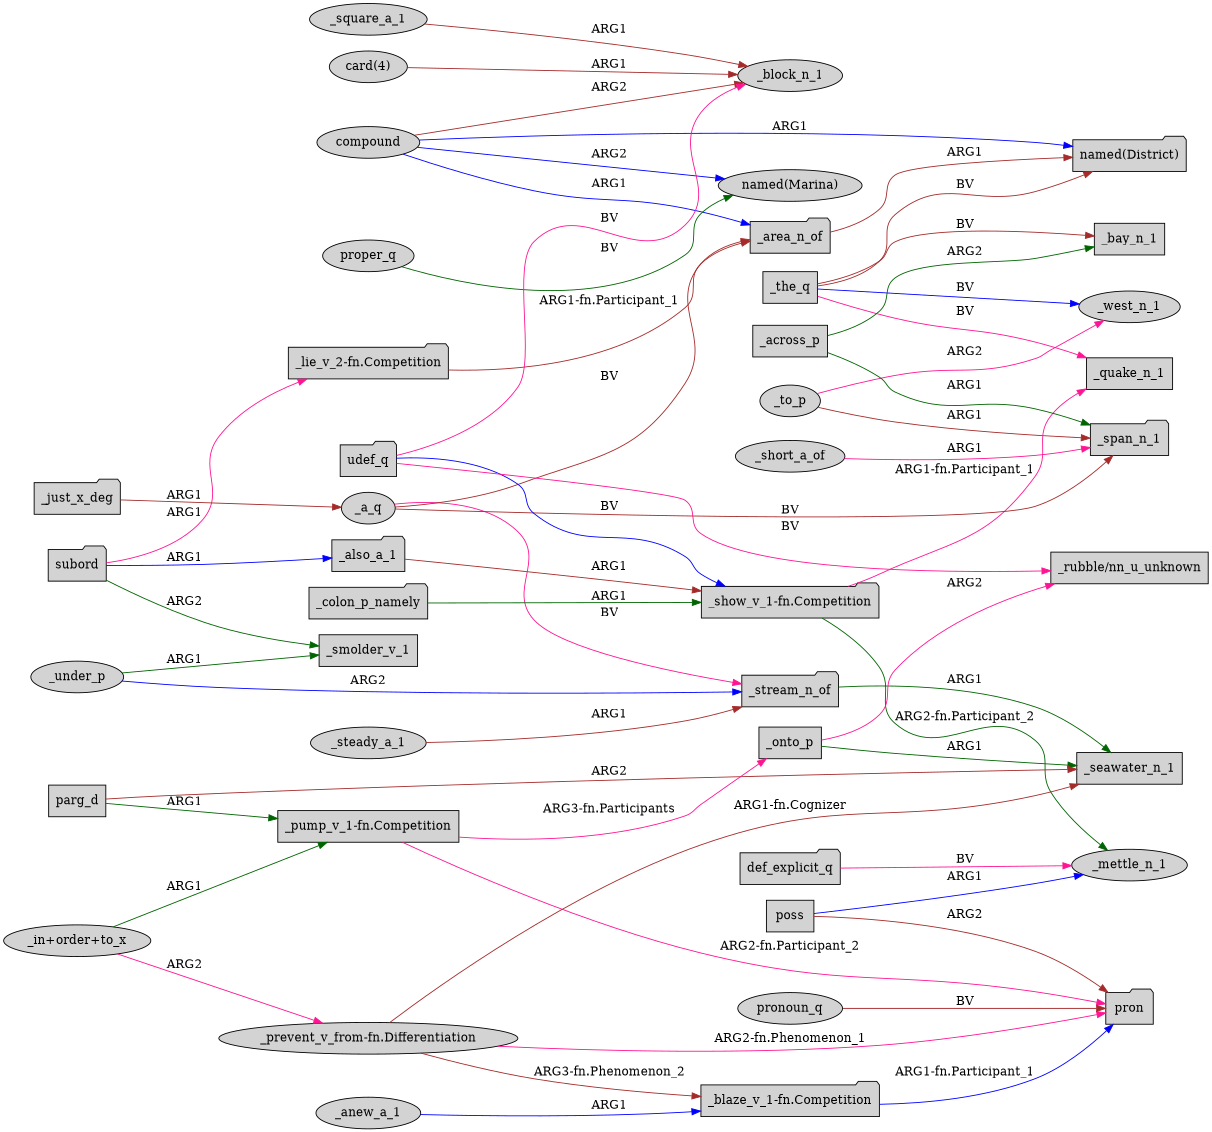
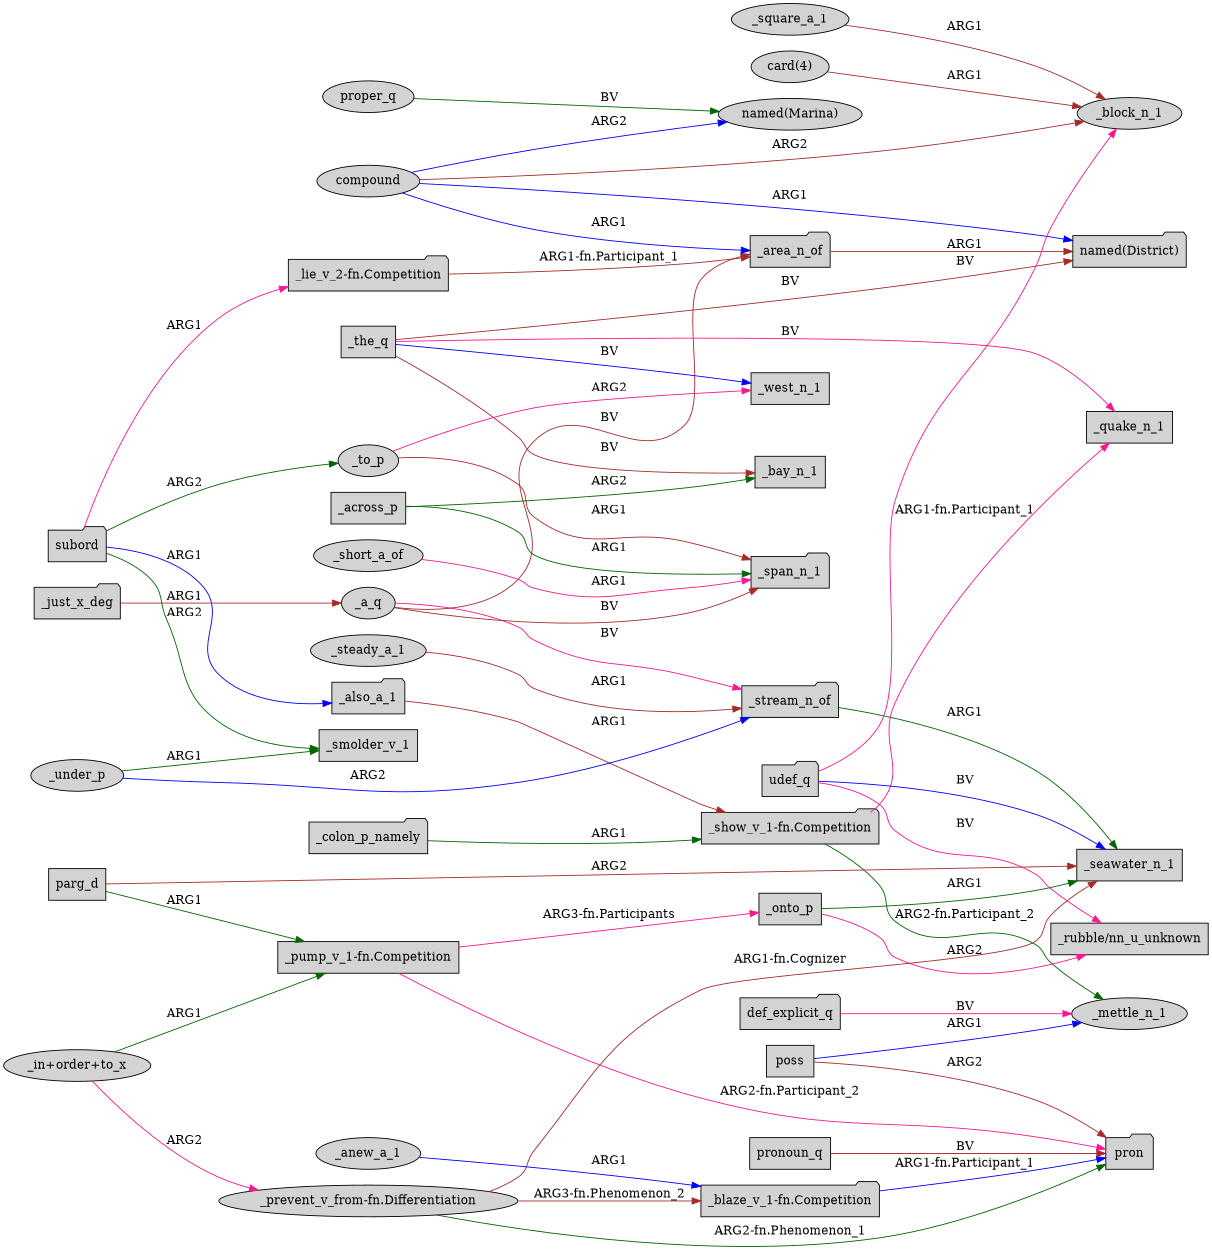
node "_west_n_1": shape ellipse -> box
edge "subord" -> "_to_p": added, label "ARG2"
edge "udef_q" -> "_show_v_1-fn.Competition": now "udef_q" -> "_seawater_n_1"
node "pronoun_q": shape ellipse -> box
edge "_prevent_v_from-fn.Differentiation" -> "pron": color deeppink -> darkgreen
